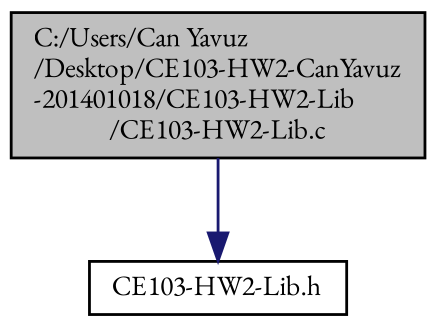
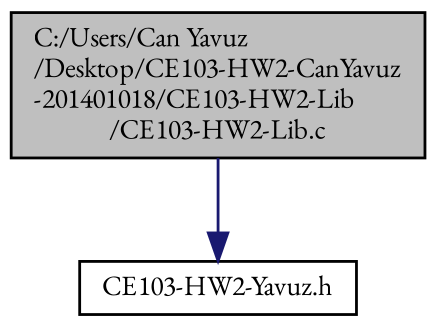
node "CE103-HW2-Lib.h": label "CE103-HW2-Lib.h" -> "CE103-HW2-Yavuz.h"
